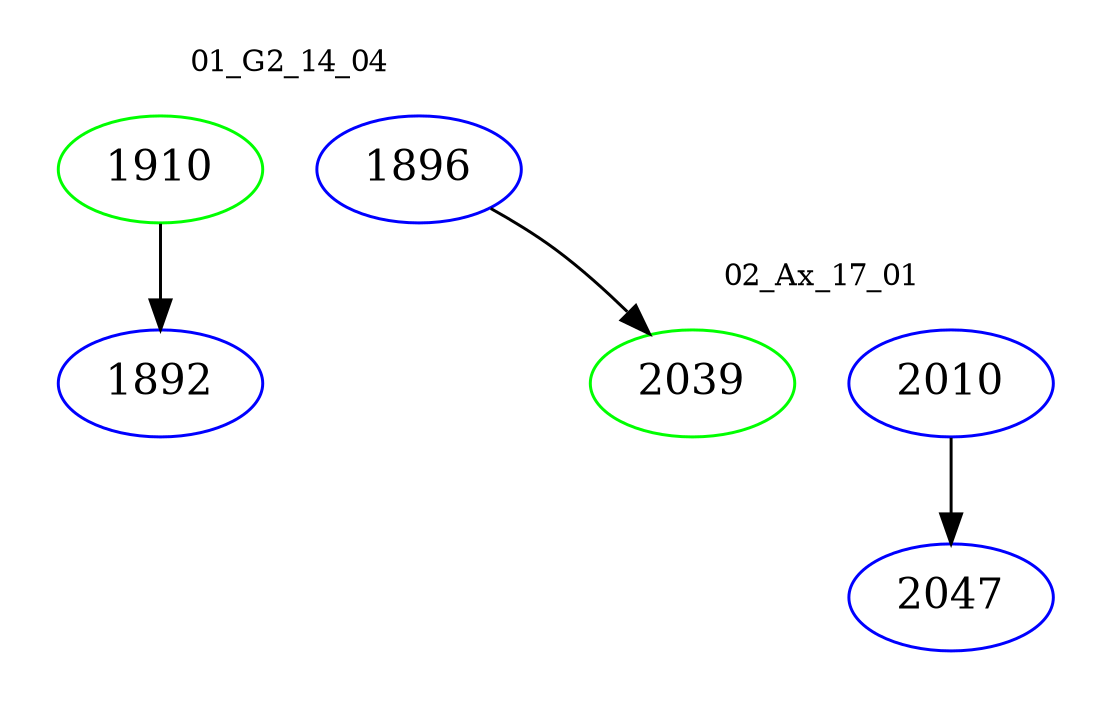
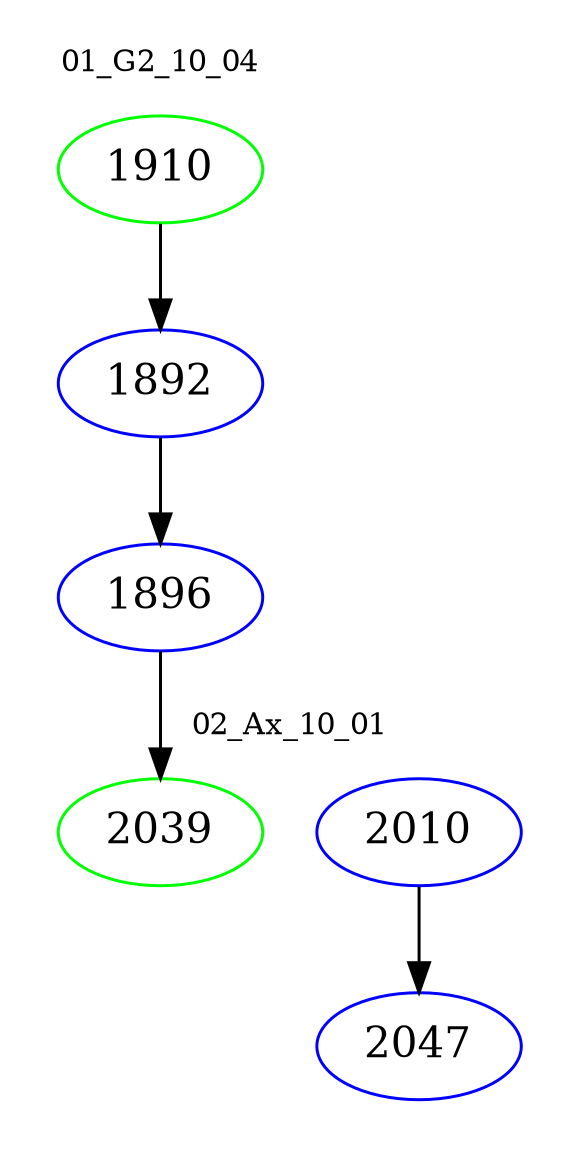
cluster "01_G2_14_04": label "01_G2_14_04" -> "01_G2_10_04"
cluster "02_Ax_17_01": label "02_Ax_17_01" -> "02_Ax_10_01"
edge "1892" -> "1896": added
